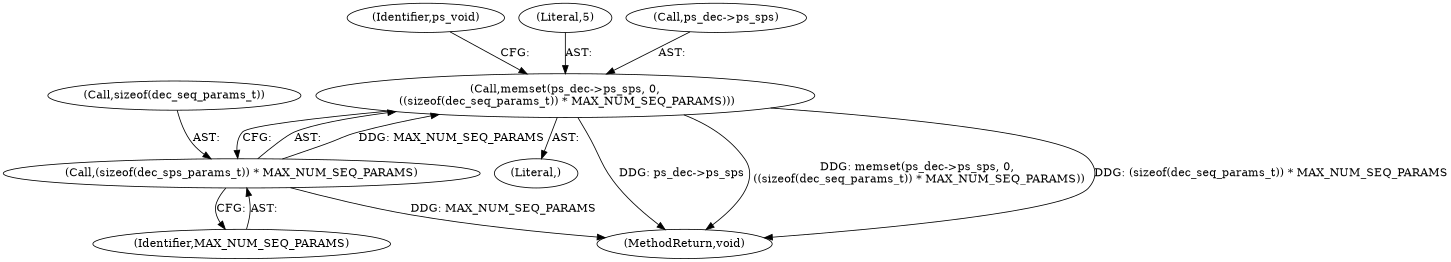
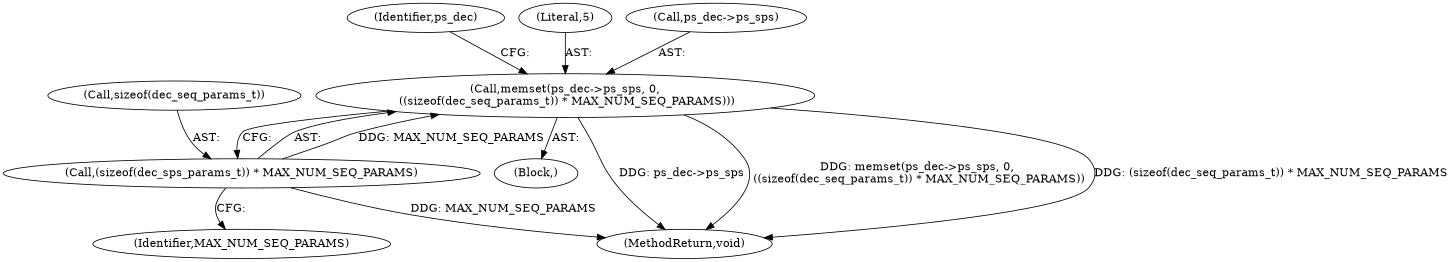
node "(Identifier,ps_void)": label "(Identifier,ps_void)" -> "(Identifier,ps_dec)"
node "(Literal,)": label "(Literal,)" -> "(Block,)"
edge "(Identifier,MAX_NUM_SEQ_PARAMS)" -> "(Call,(sizeof(dec_sps_params_t)) * MAX_NUM_SEQ_PARAMS)": removed, label "AST:"
